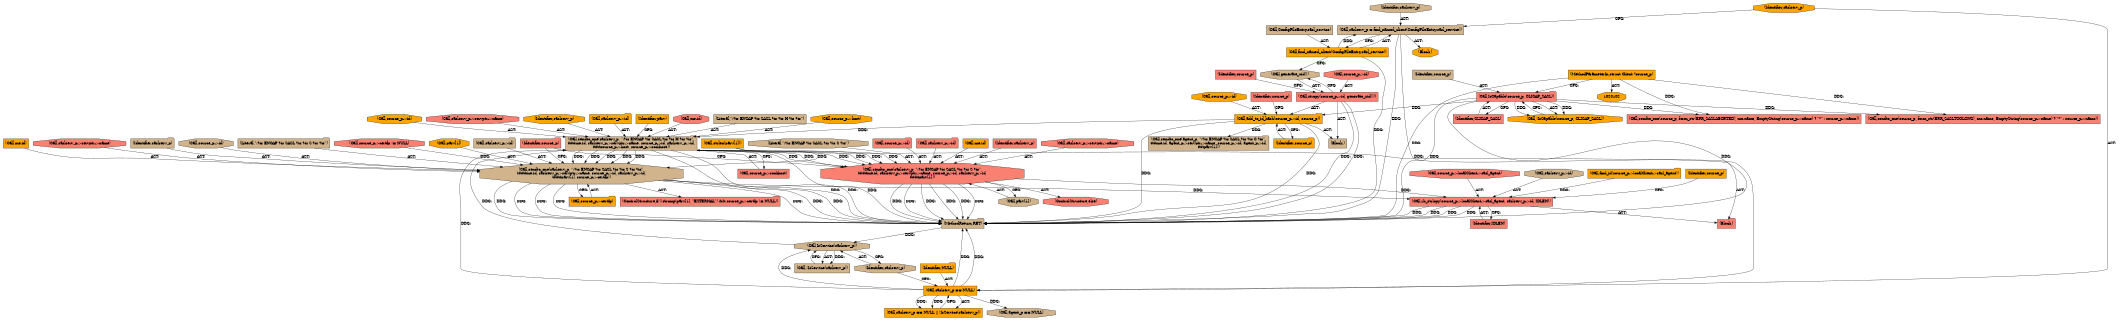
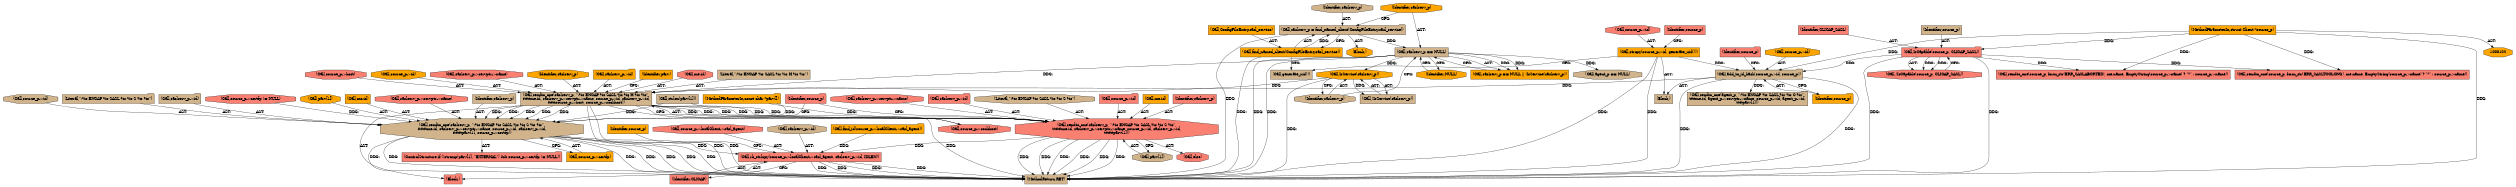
node "(Call,ConfigFileEntry.sasl_service)": fillcolor tan -> orange
edge "(MethodParameterIn,struct Client *source_p)" -> "(Call,add_to_id_hash(source_p->id, source_p))": added, label "DDG:"
edge "(Call,saslserv_p == NULL)" -> "(Identifier,NULL)": added, label "CFG:"
node "(Call,generate_uid())": shape octagon -> box
edge "(Call,generate_uid())" -> "(Call,strcpy(source_p->id, generate_uid()))": removed, label "AST:"
edge "(MethodParameterIn,struct Client *source_p)" -> "(Call,IsCapable(source_p, CLICAP_SASL))": label "CFG: " -> "DDG: "
node "(Call,strcpy(source_p->id, generate_uid()))": fillcolor salmon -> orange
node "1020102": label "1020102" -> "1000102"
node "(MethodParameterIn,const char *parv[])": added
edge "(Call,IsCapable(source_p, CLICAP_SASL))" -> "(Identifier,CLICAP_SASL)": removed, label "CFG:"
edge "(Call,strcpy(source_p->id, generate_uid()))" -> "(Call,add_to_id_hash(source_p->id, source_p))": label "AST: " -> "DDG: "
node "(Call,source_p->host)": fillcolor orange -> salmon
node "(Call,add_to_id_hash(source_p->id, source_p))": fillcolor orange -> tan
node "(Call,!IsCapable(source_p, CLICAP_SASL))": fillcolor orange -> salmon
node "(Call,strlen(parv[1]))": fillcolor orange -> tan
node "(Call,source_p->sockhost)": shape box -> octagon
node "(ControlStructure,else)": label "(ControlStructure,else)" -> "(Call,else)"
node "(Identifier,IDLEN)": label "(Identifier,IDLEN)" -> "(Identifier,CLICAP)"
edge "(MethodReturn,RET)" -> "(Call,IsService(saslserv_p))": reversed
node "(Call,IsService(saslserv_p))": fillcolor tan -> orange
edge "(Call,!IsService(saslserv_p))" -> "(Call,IsService(saslserv_p))": label "CFG: " -> "AST: "
node "(Identifier,NULL)": shape folder -> octagon
edge "(Identifier,NULL)" -> "(Call,saslserv_p == NULL)": label "AST: " -> "CFG: "
node "(Call,saslserv_p == NULL)": fillcolor orange -> tan
